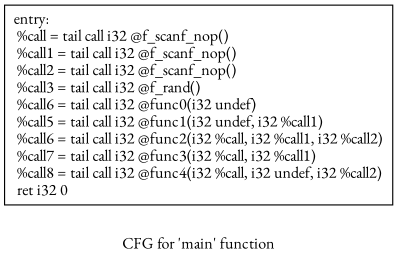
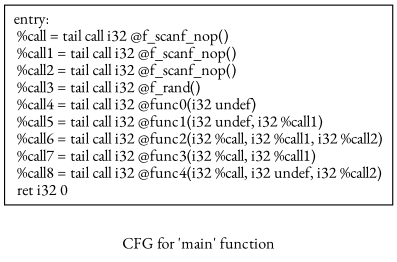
node "entry:": text "%call6 = tail call i32 @func0(i32 undef)" -> "%call4 = tail call i32 @func0(i32 undef)"
